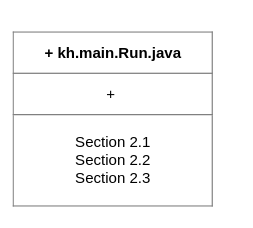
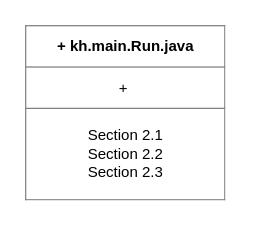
node "+ kh.main.Run.java + Section 2.1 Section 2.2 Section 2.3": moved (113, 119) -> (126, 113)
